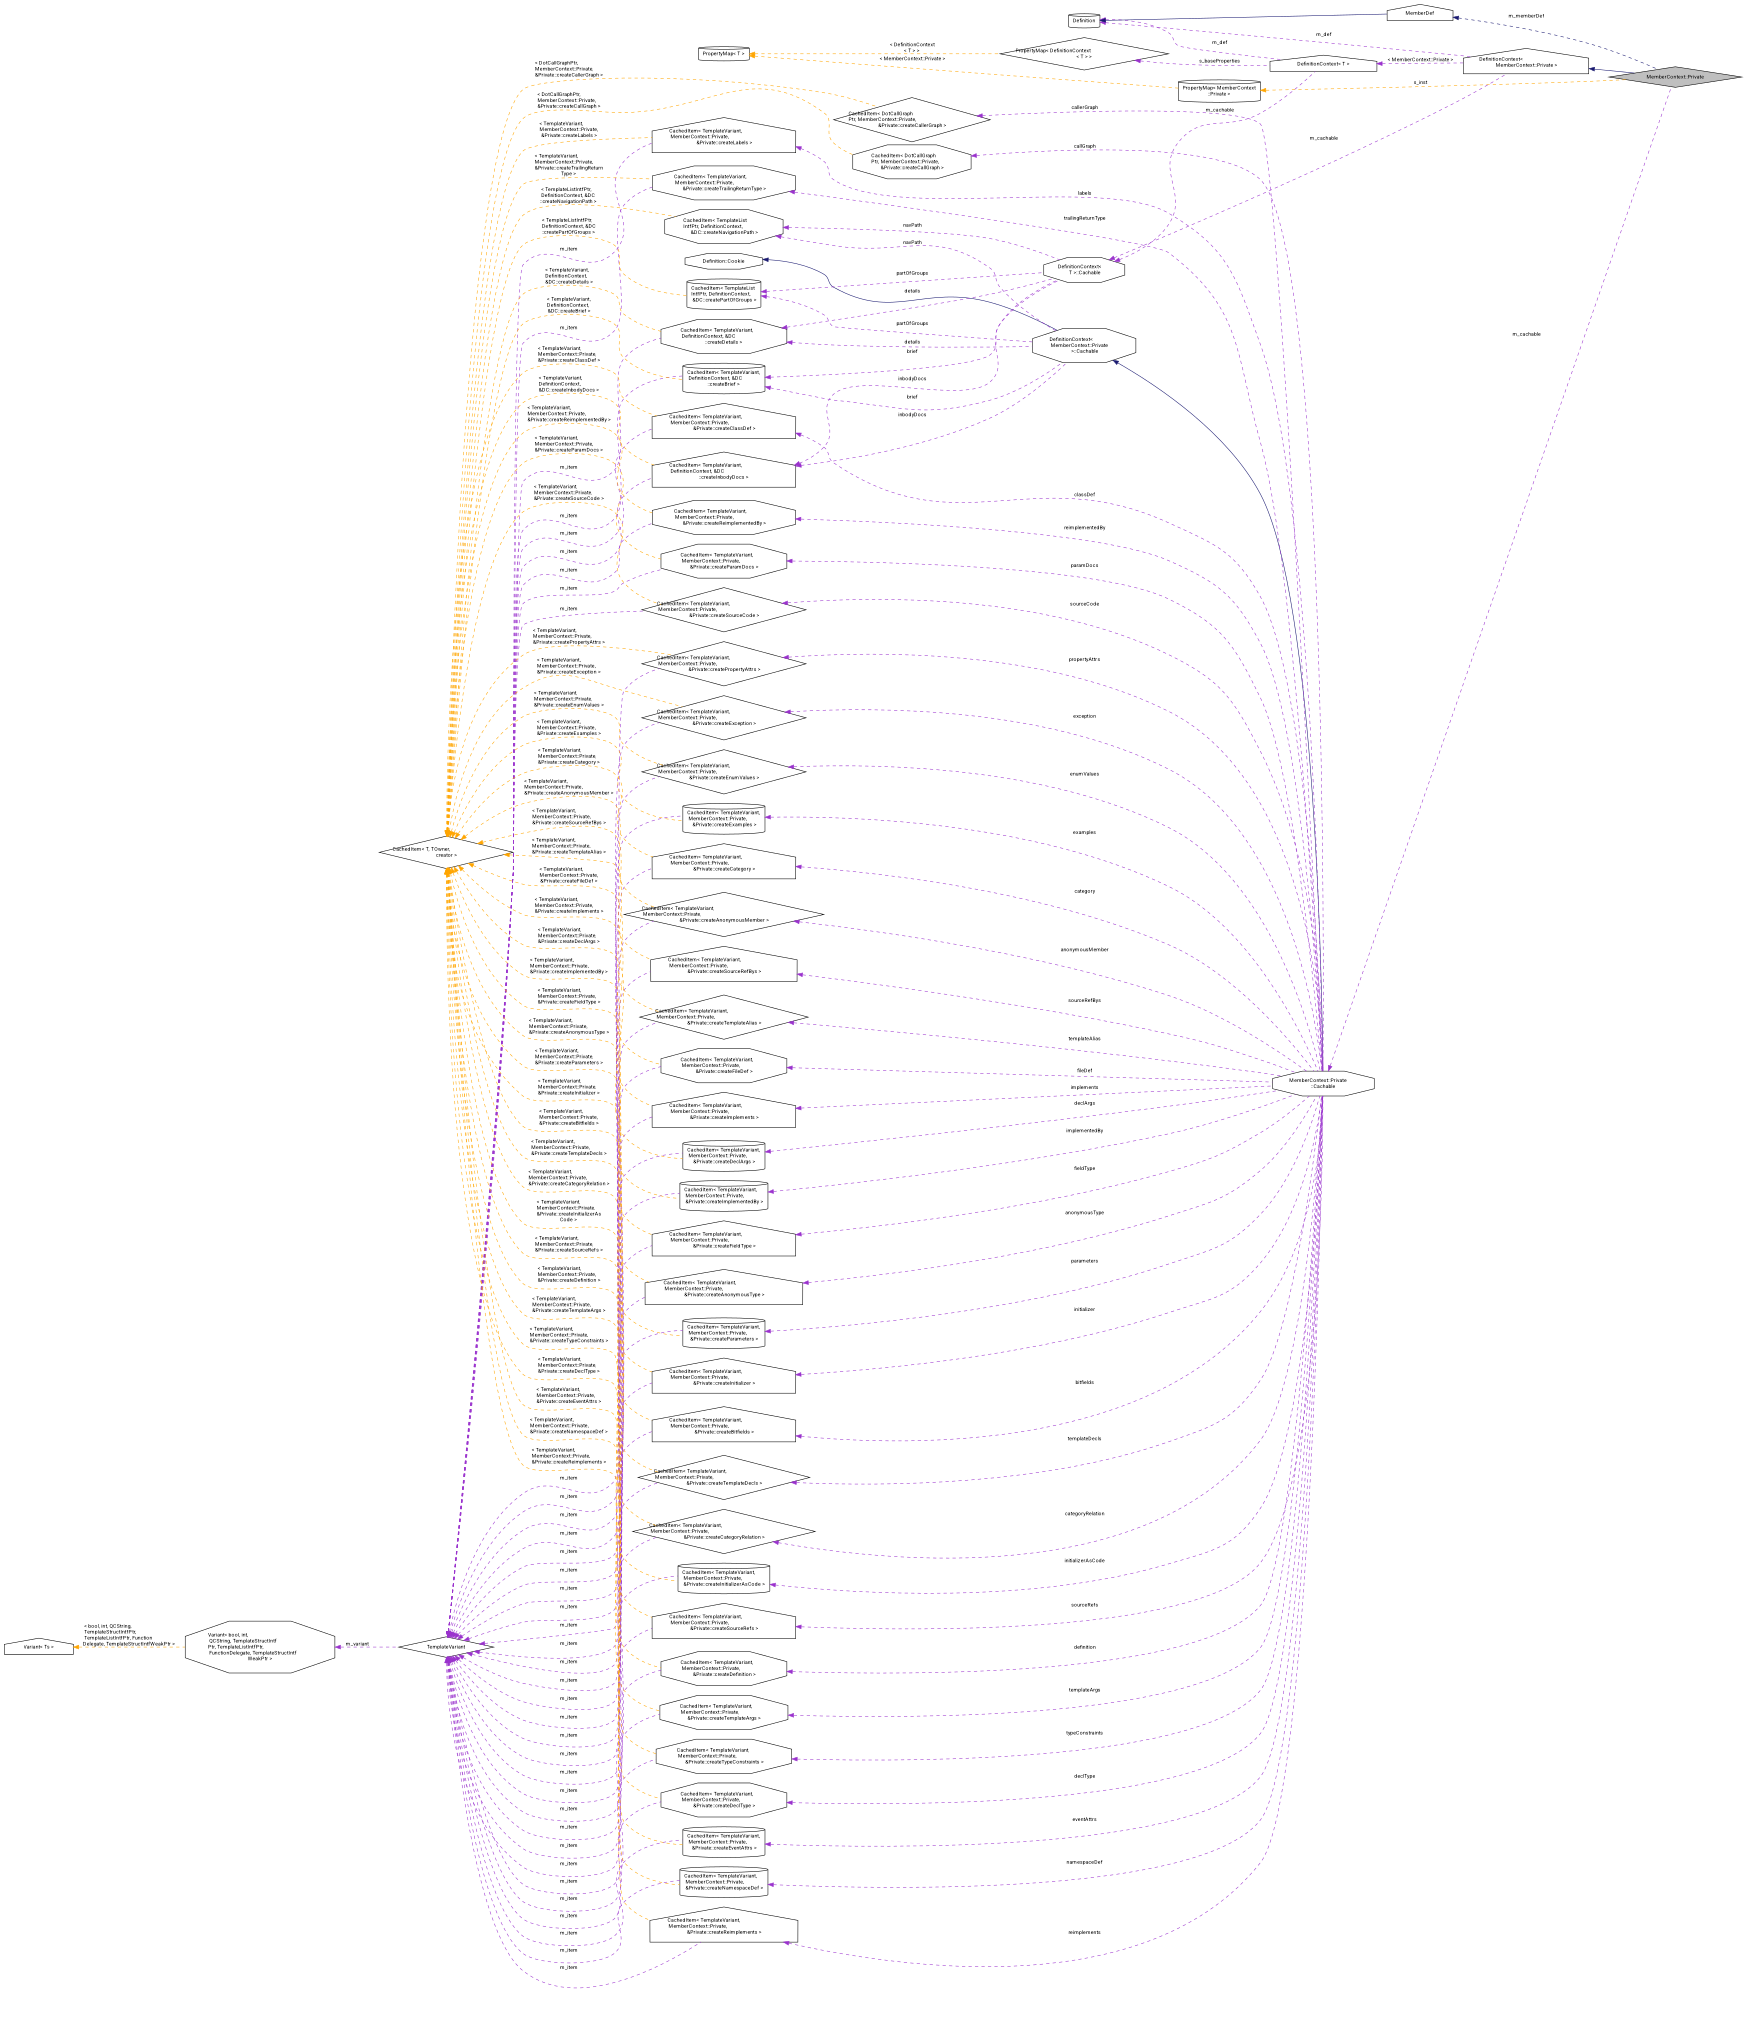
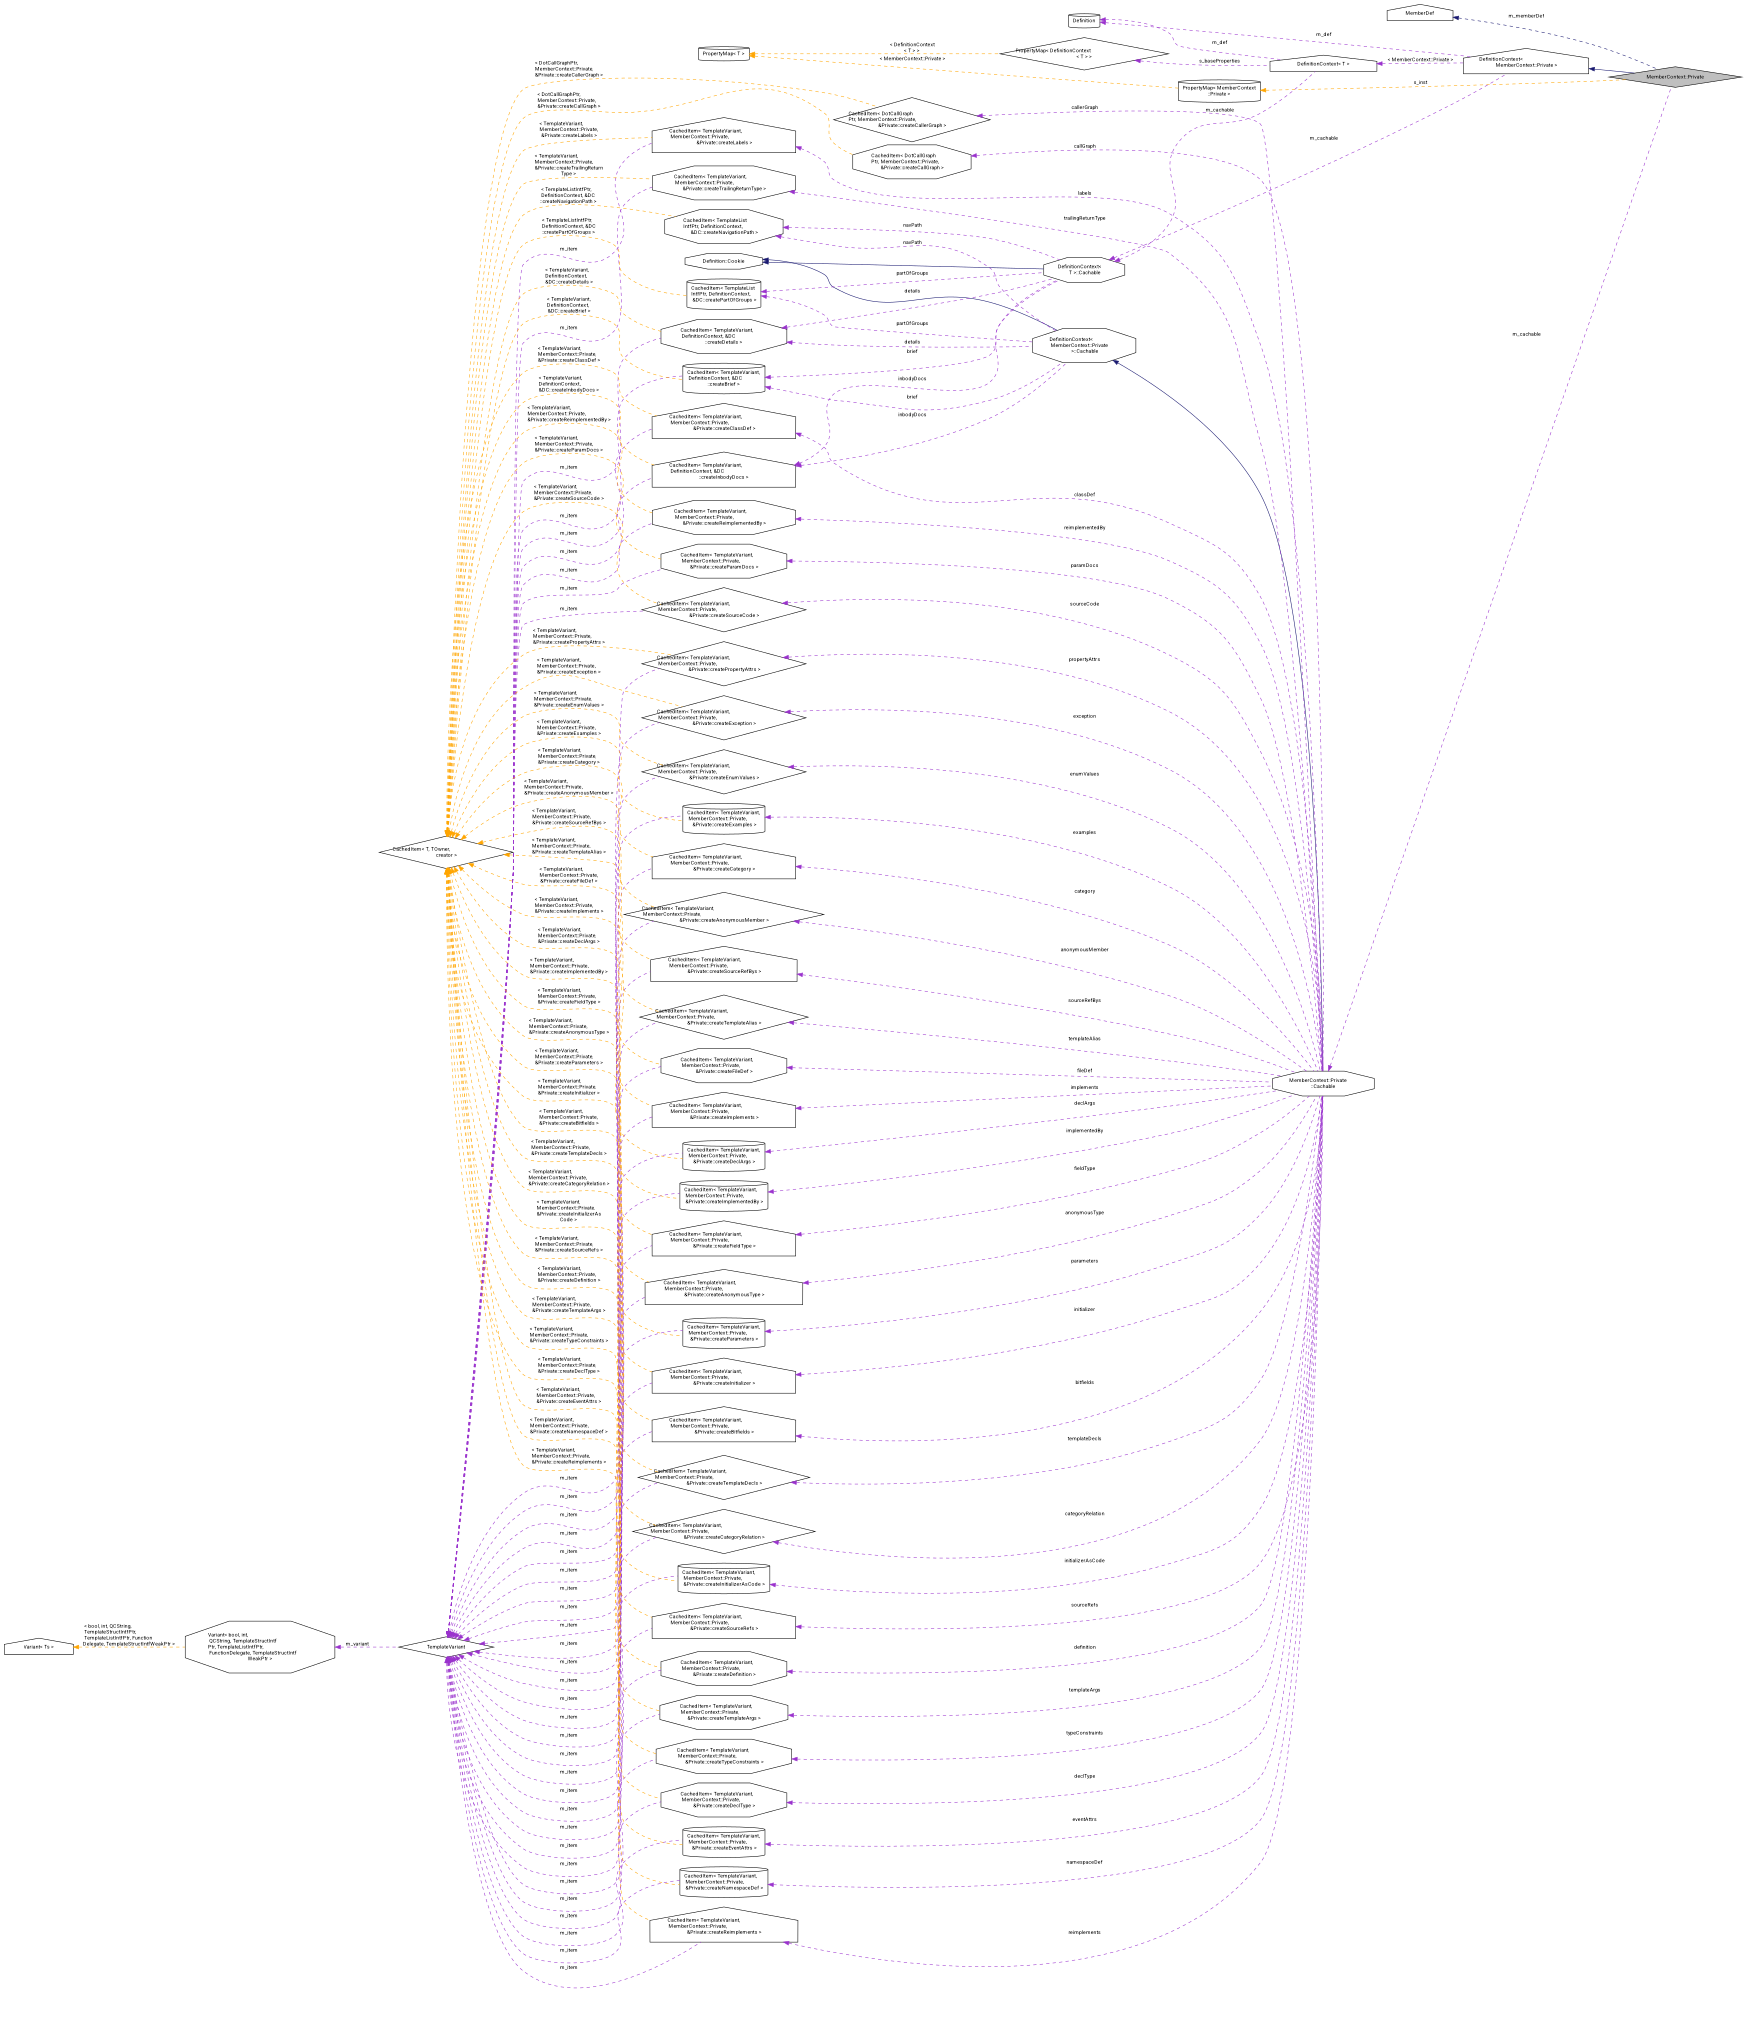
edge "MemberDef" -> "Definition": removed
edge "DefinitionContext< T >::Cachable" -> "Definition::Cookie": added
